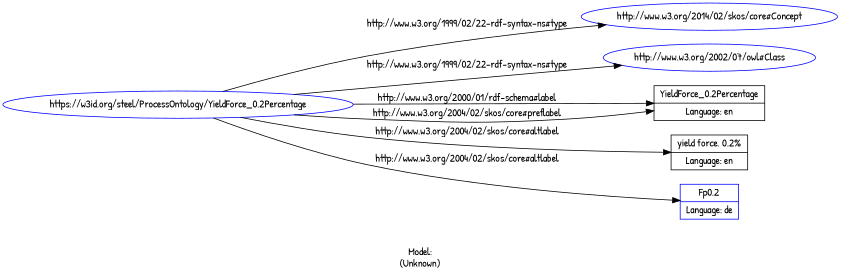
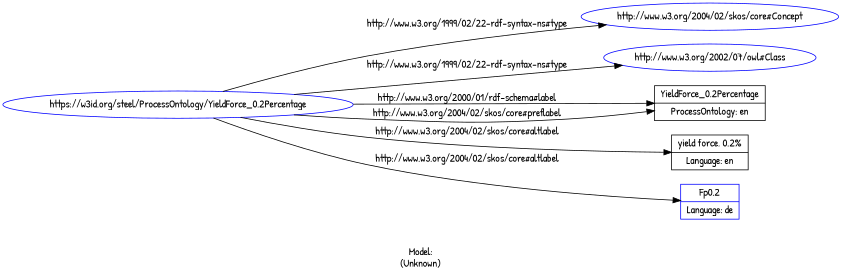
node "http://www.w3.org/2014/02/skos/core#Concept": label "http://www.w3.org/2014/02/skos/core#Concept" -> "http://www.w3.org/2004/02/skos/core#Concept"
node "YieldForce_0.2Percentage": text "Language: en" -> "ProcessOntology: en"
